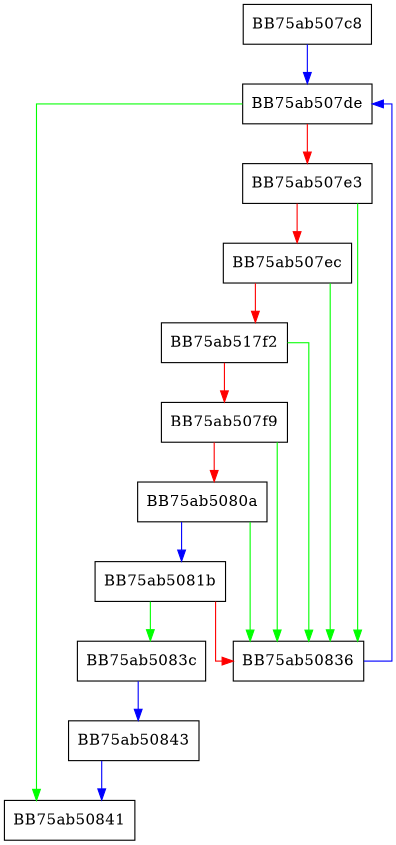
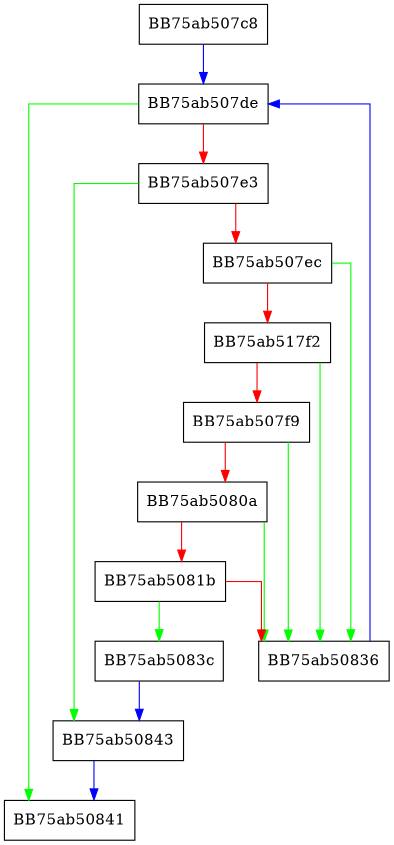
edge "BB75ab507e3" -> "BB75ab50836": now "BB75ab507e3" -> "BB75ab50843"
edge "BB75ab5080a" -> "BB75ab5081b": color blue -> red
